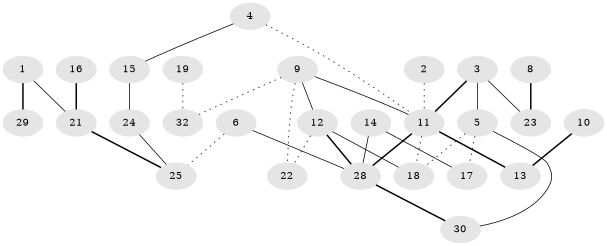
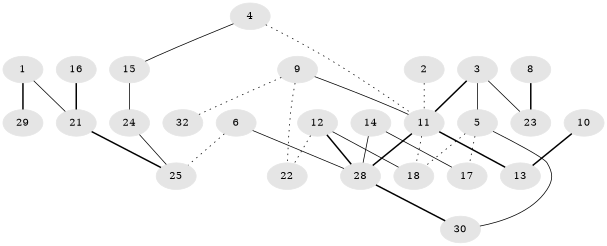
node "19": removed
edge "9" -- "12": removed
